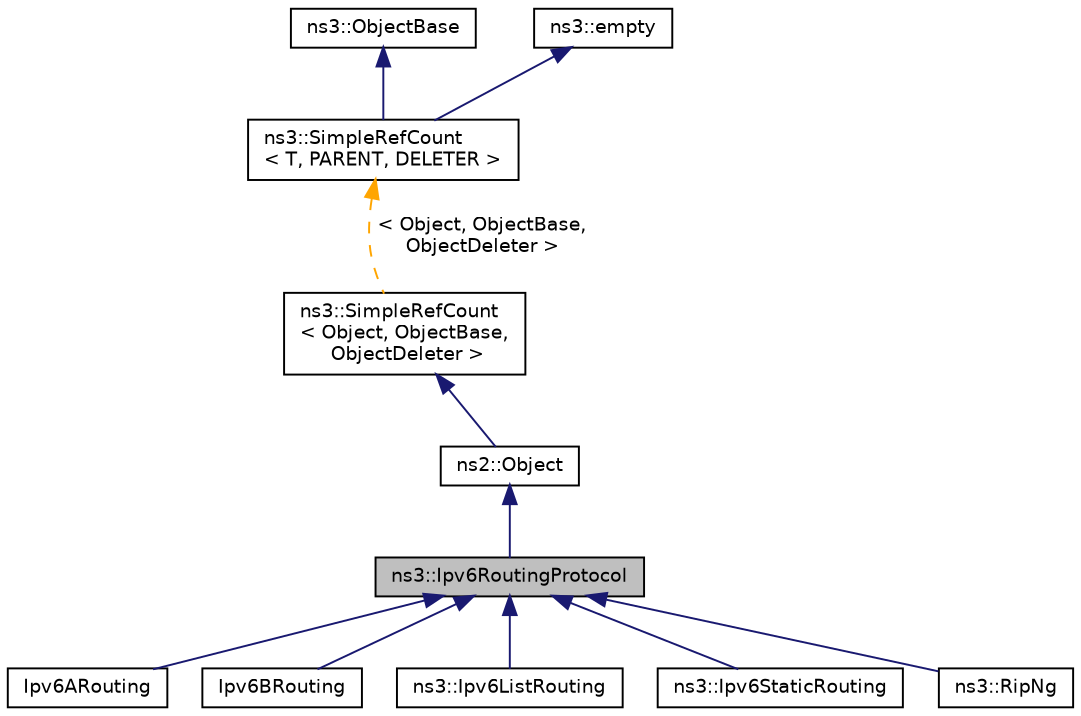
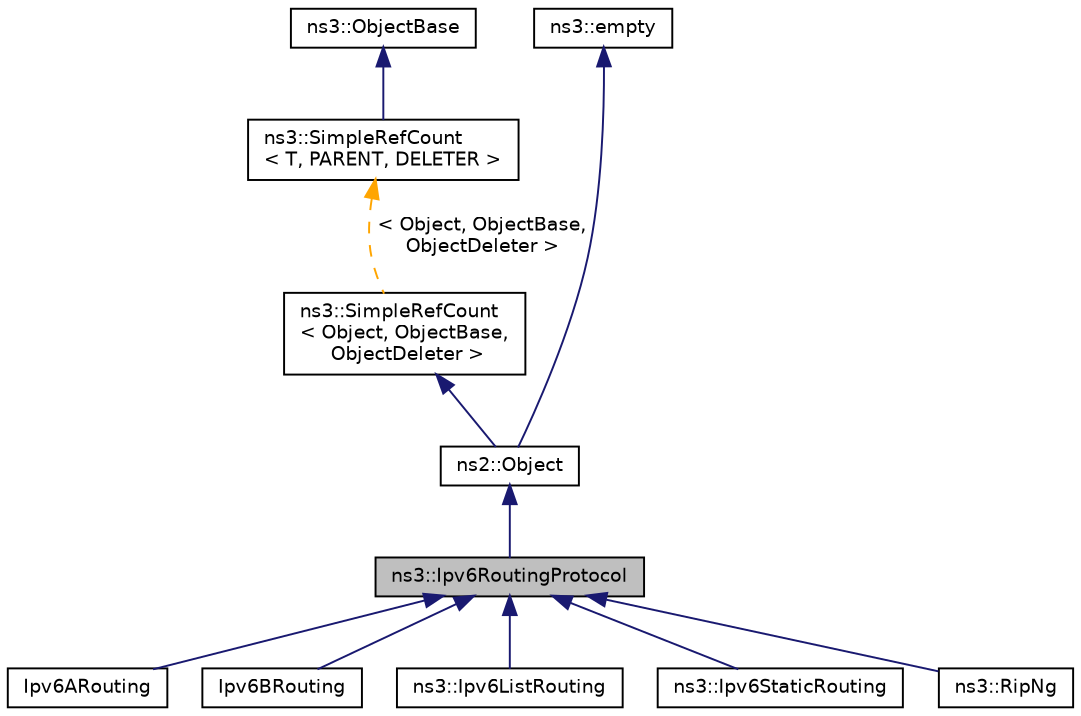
edge "ns3::SimpleRefCount < T, PARENT, DELETER >" -> "ns3::empty": now "ns2::Object" -> "ns3::empty"
